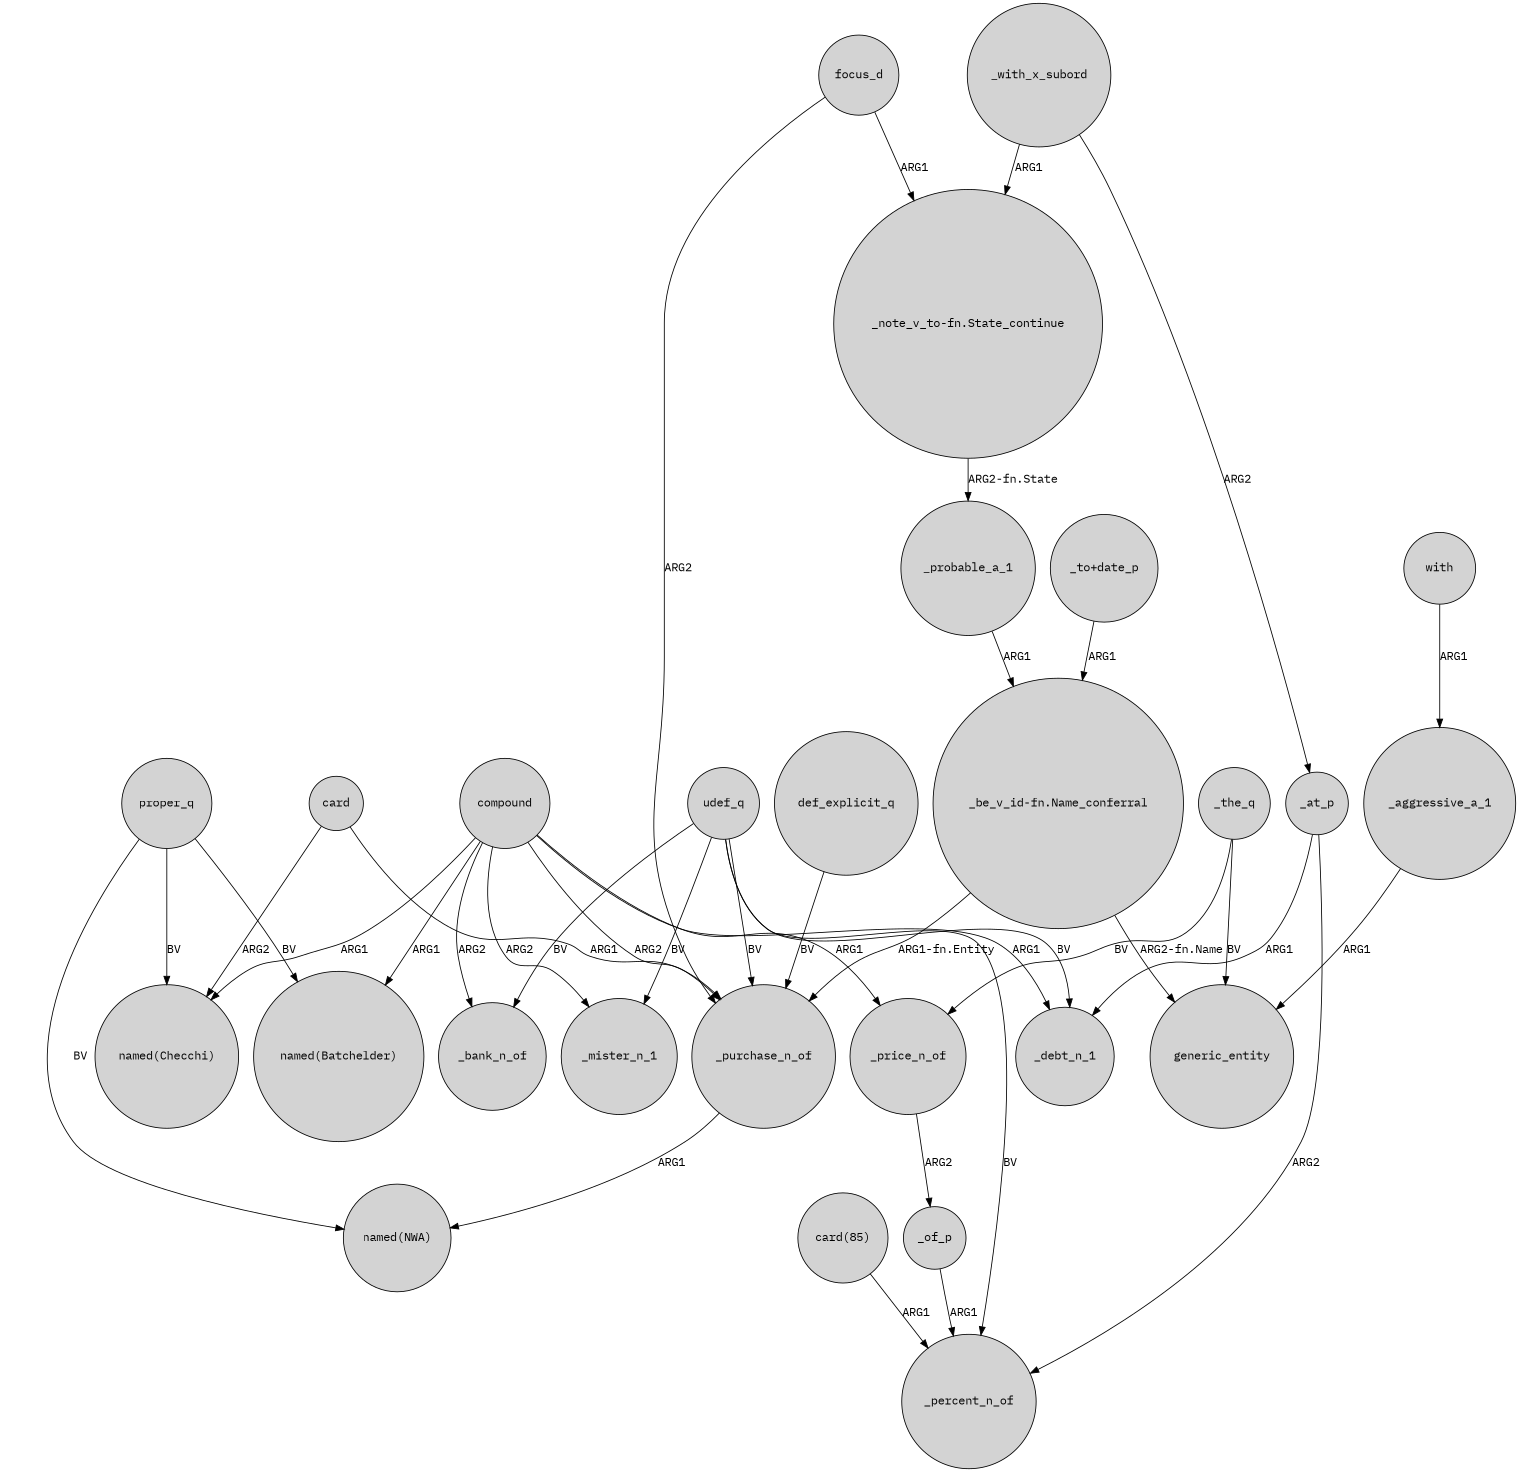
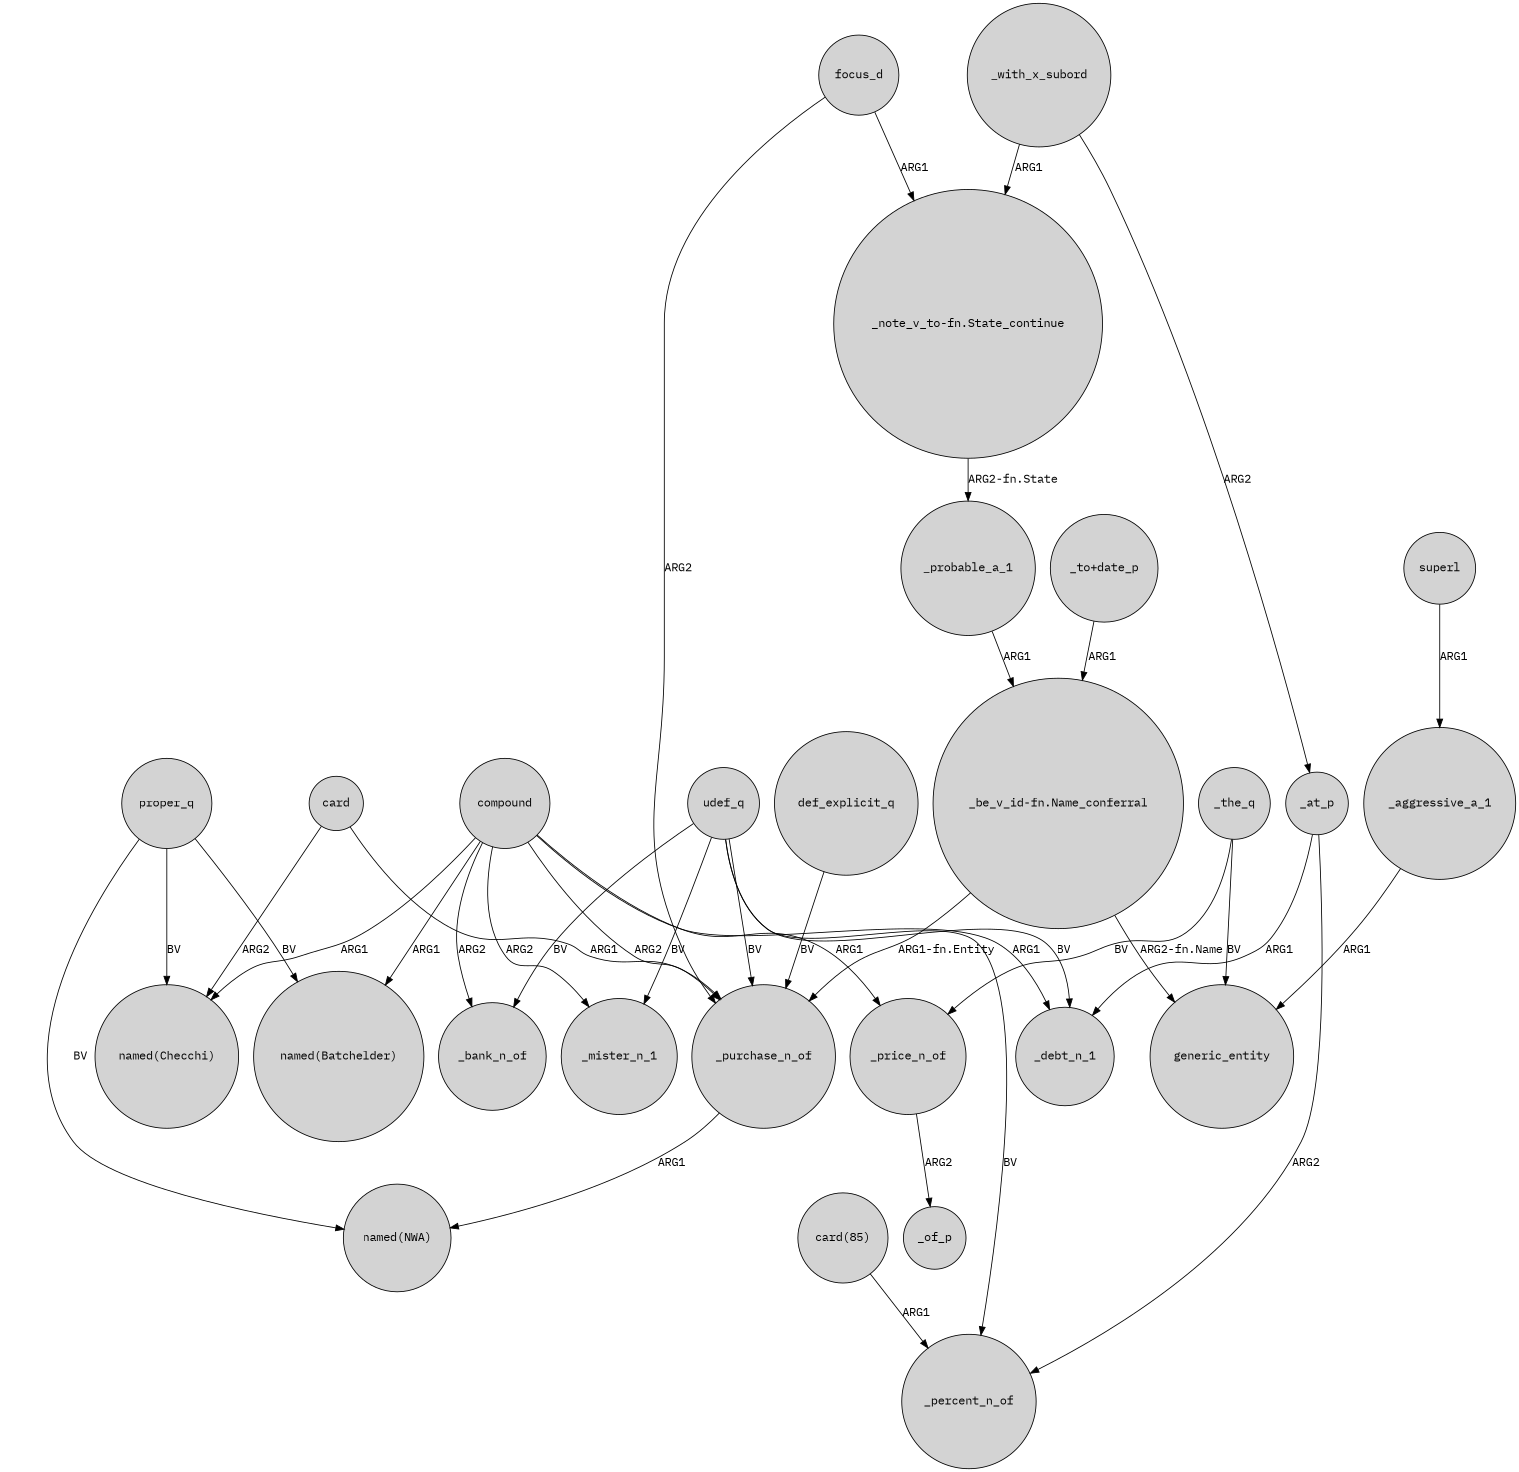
node "with": label "with" -> "superl"
edge "_of_p" -> "_percent_n_of": removed, label "ARG1"
